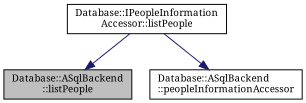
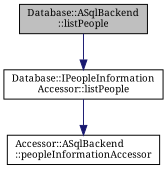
edge "Database::IPeopleInformation Accessor::listPeople" -> "Database::ASqlBackend ::listPeople": reversed
node "Database::ASqlBackend ::peopleInformationAccessor": label "Database::ASqlBackend ::peopleInformationAccessor" -> "Accessor::ASqlBackend ::peopleInformationAccessor"
